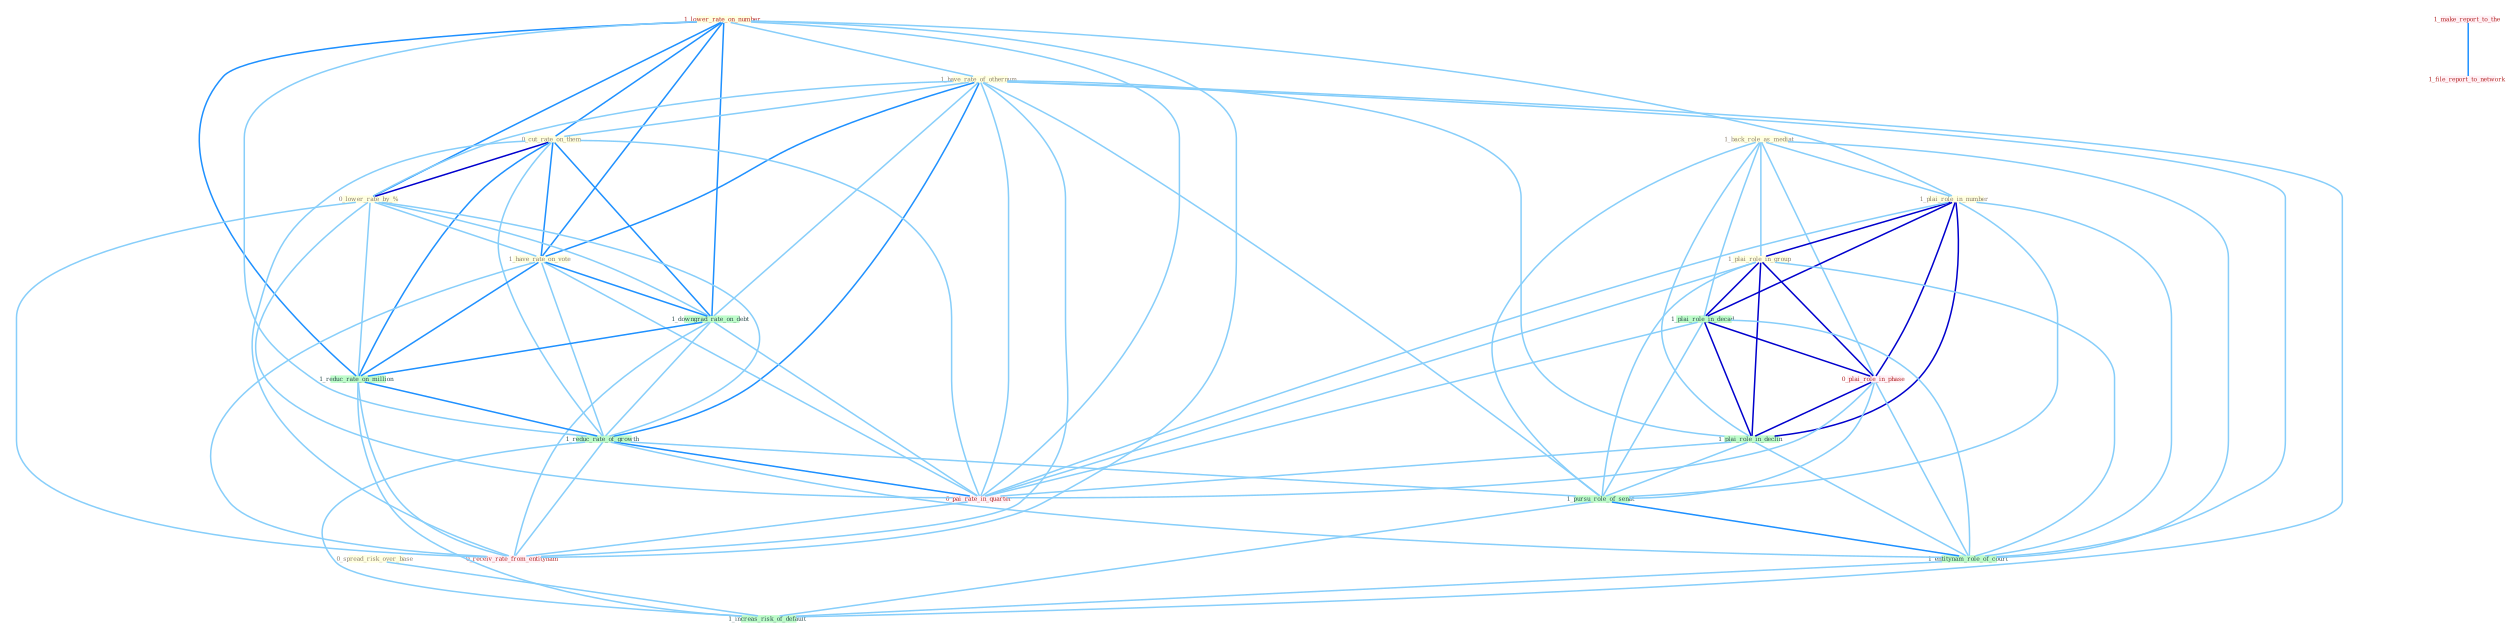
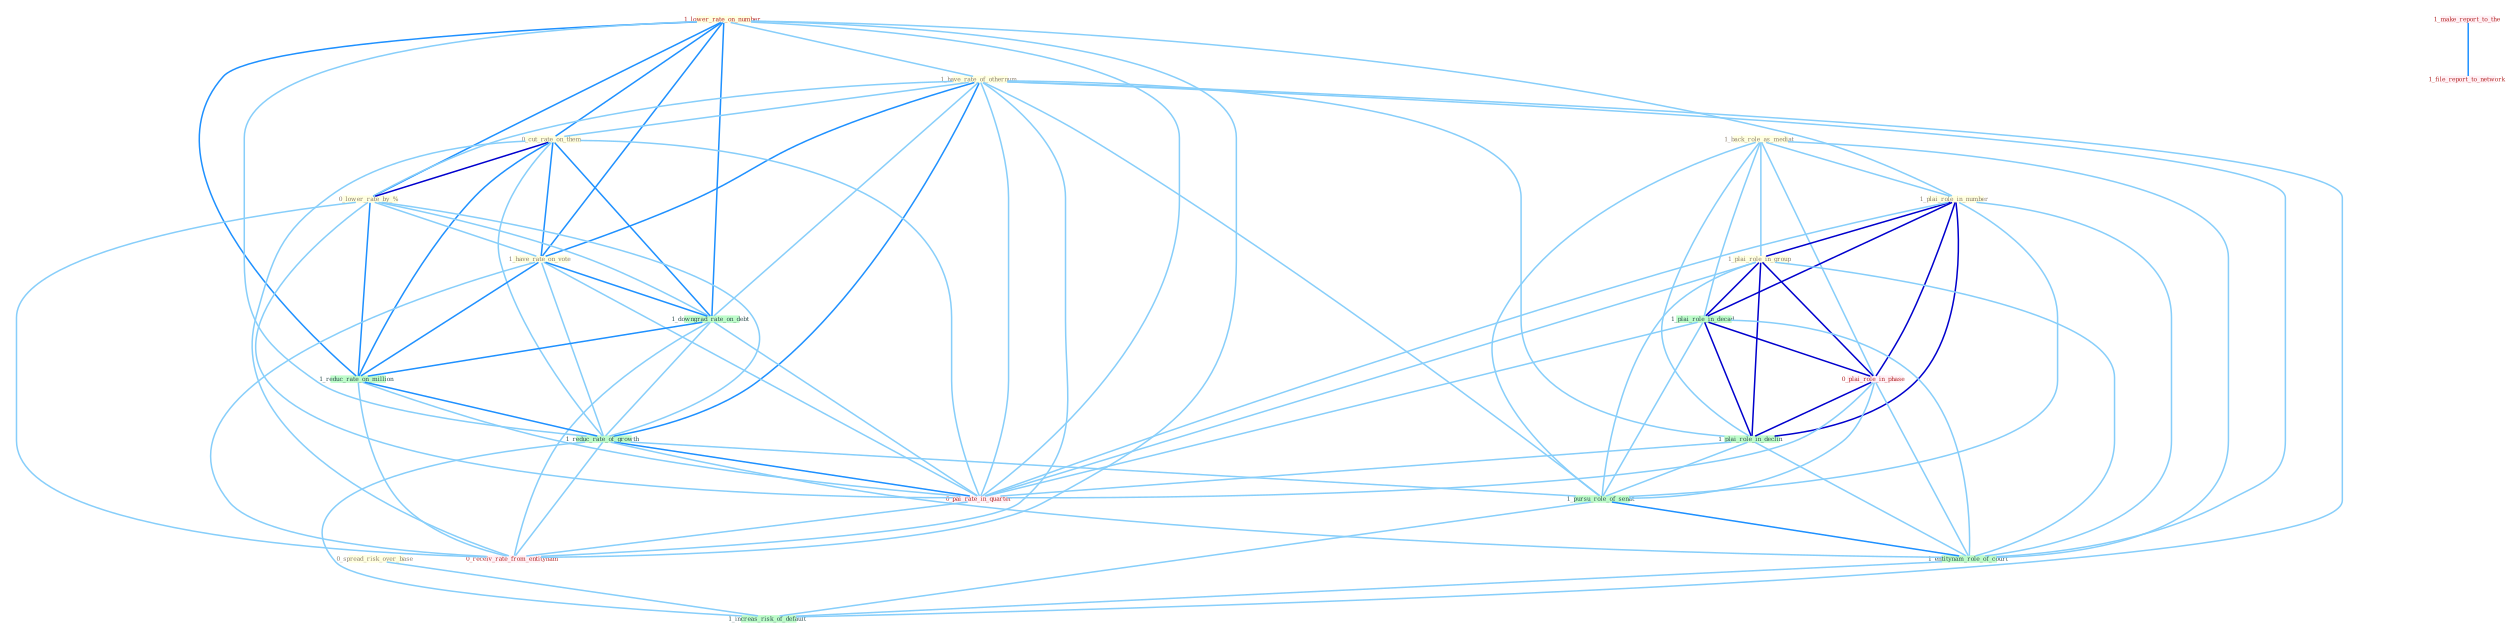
edge "0_lower_rate_by_%" -- "1_reduc_rate_on_million": color #87cefa -> #1e90ff
edge "1_reduc_rate_on_million" -- "1_increas_risk_of_default": now "1_reduc_rate_on_million" -- "0_pai_rate_in_quarter"
